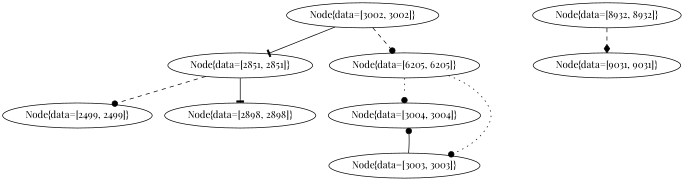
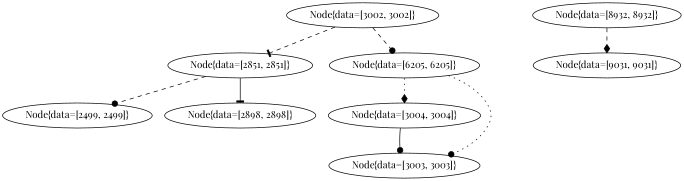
edge "Node{data=[3002, 3002]}" -> "Node{data=[2851, 2851]}": style solid -> dashed
edge "Node{data=[6205, 6205]}" -> "Node{data=[3004, 3004]}": arrowhead dot -> diamond
edge "Node{data=[3003, 3003]}" -> "Node{data=[3004, 3004]}": reversed
